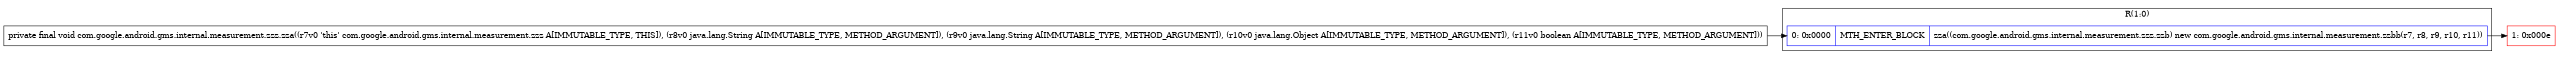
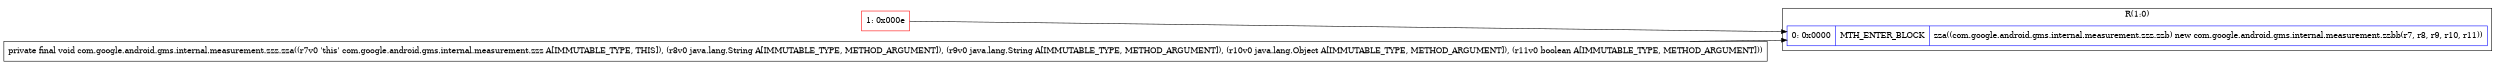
edge "0: 0x0000" -> "1: 0x000e": reversed
